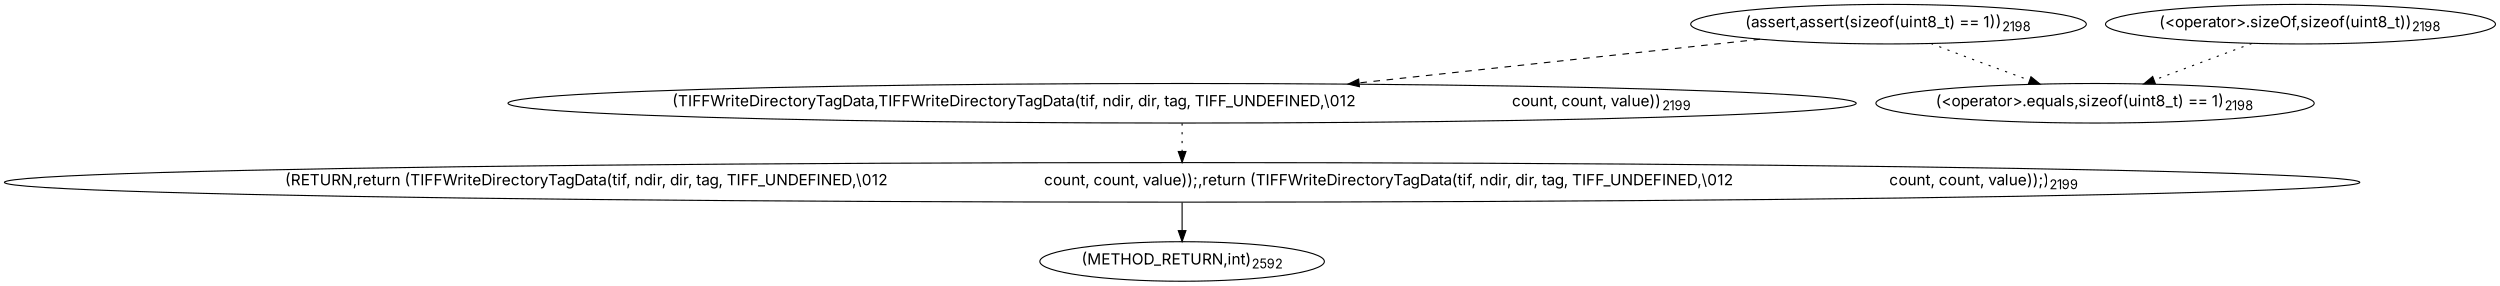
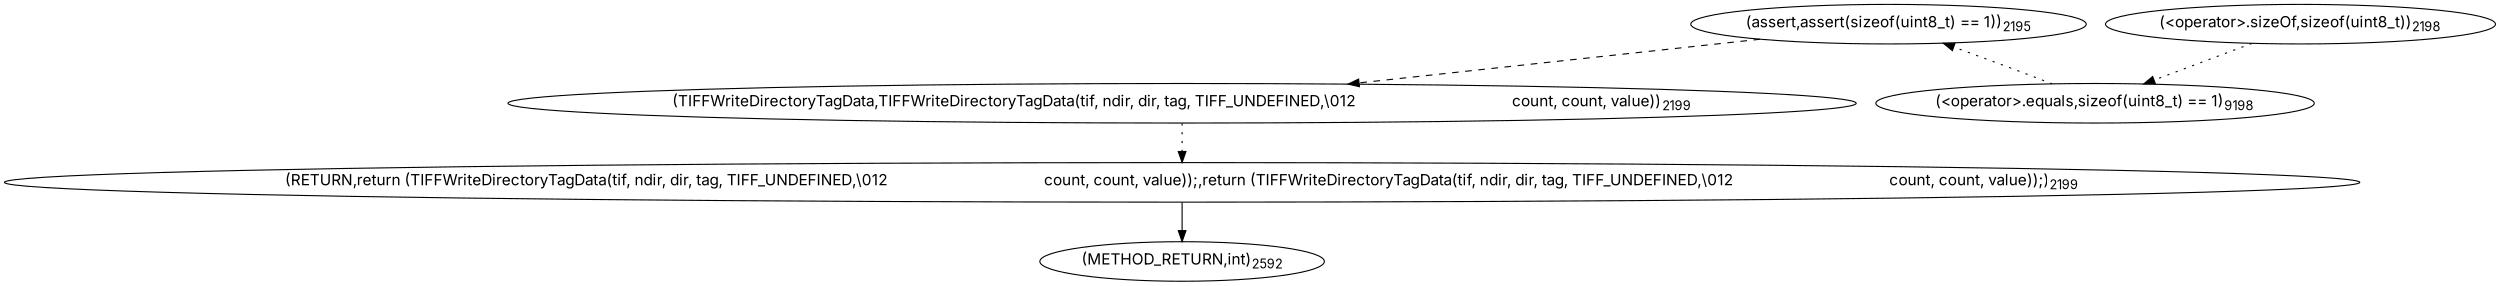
node "(assert,assert(sizeof(uint8_t) == 1))": text "2198" -> "2195"
edge "(assert,assert(sizeof(uint8_t) == 1))" -> "(<operator>.equals,sizeof(uint8_t) == 1)": reversed
node "(<operator>.equals,sizeof(uint8_t) == 1)": text "2198" -> "9198"
